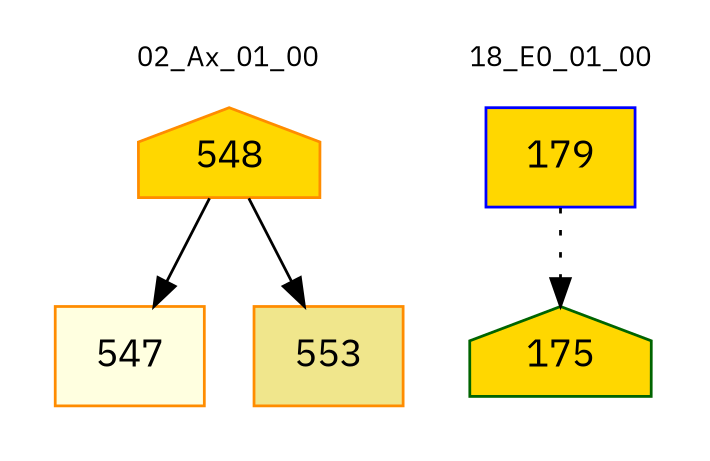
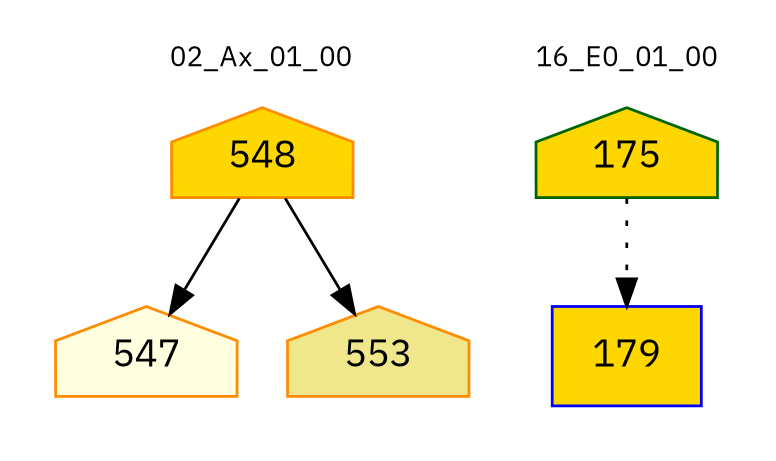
cluster "18_E0_01_00": label "18_E0_01_00" -> "16_E0_01_00"
edge "179" -> "175": reversed
node "547": shape box -> house
node "553": shape box -> house
